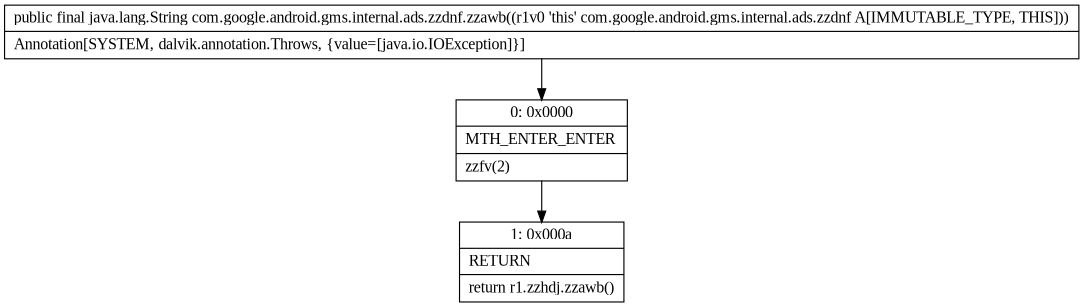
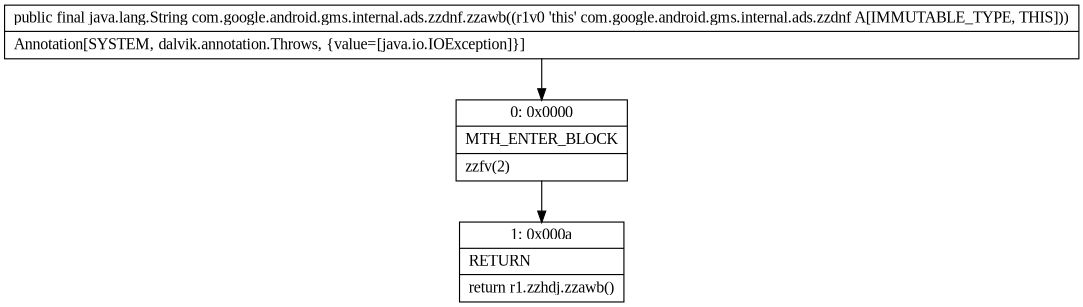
node "0: 0x0000": text "MTH_ENTER_ENTER" -> "MTH_ENTER_BLOCK"
